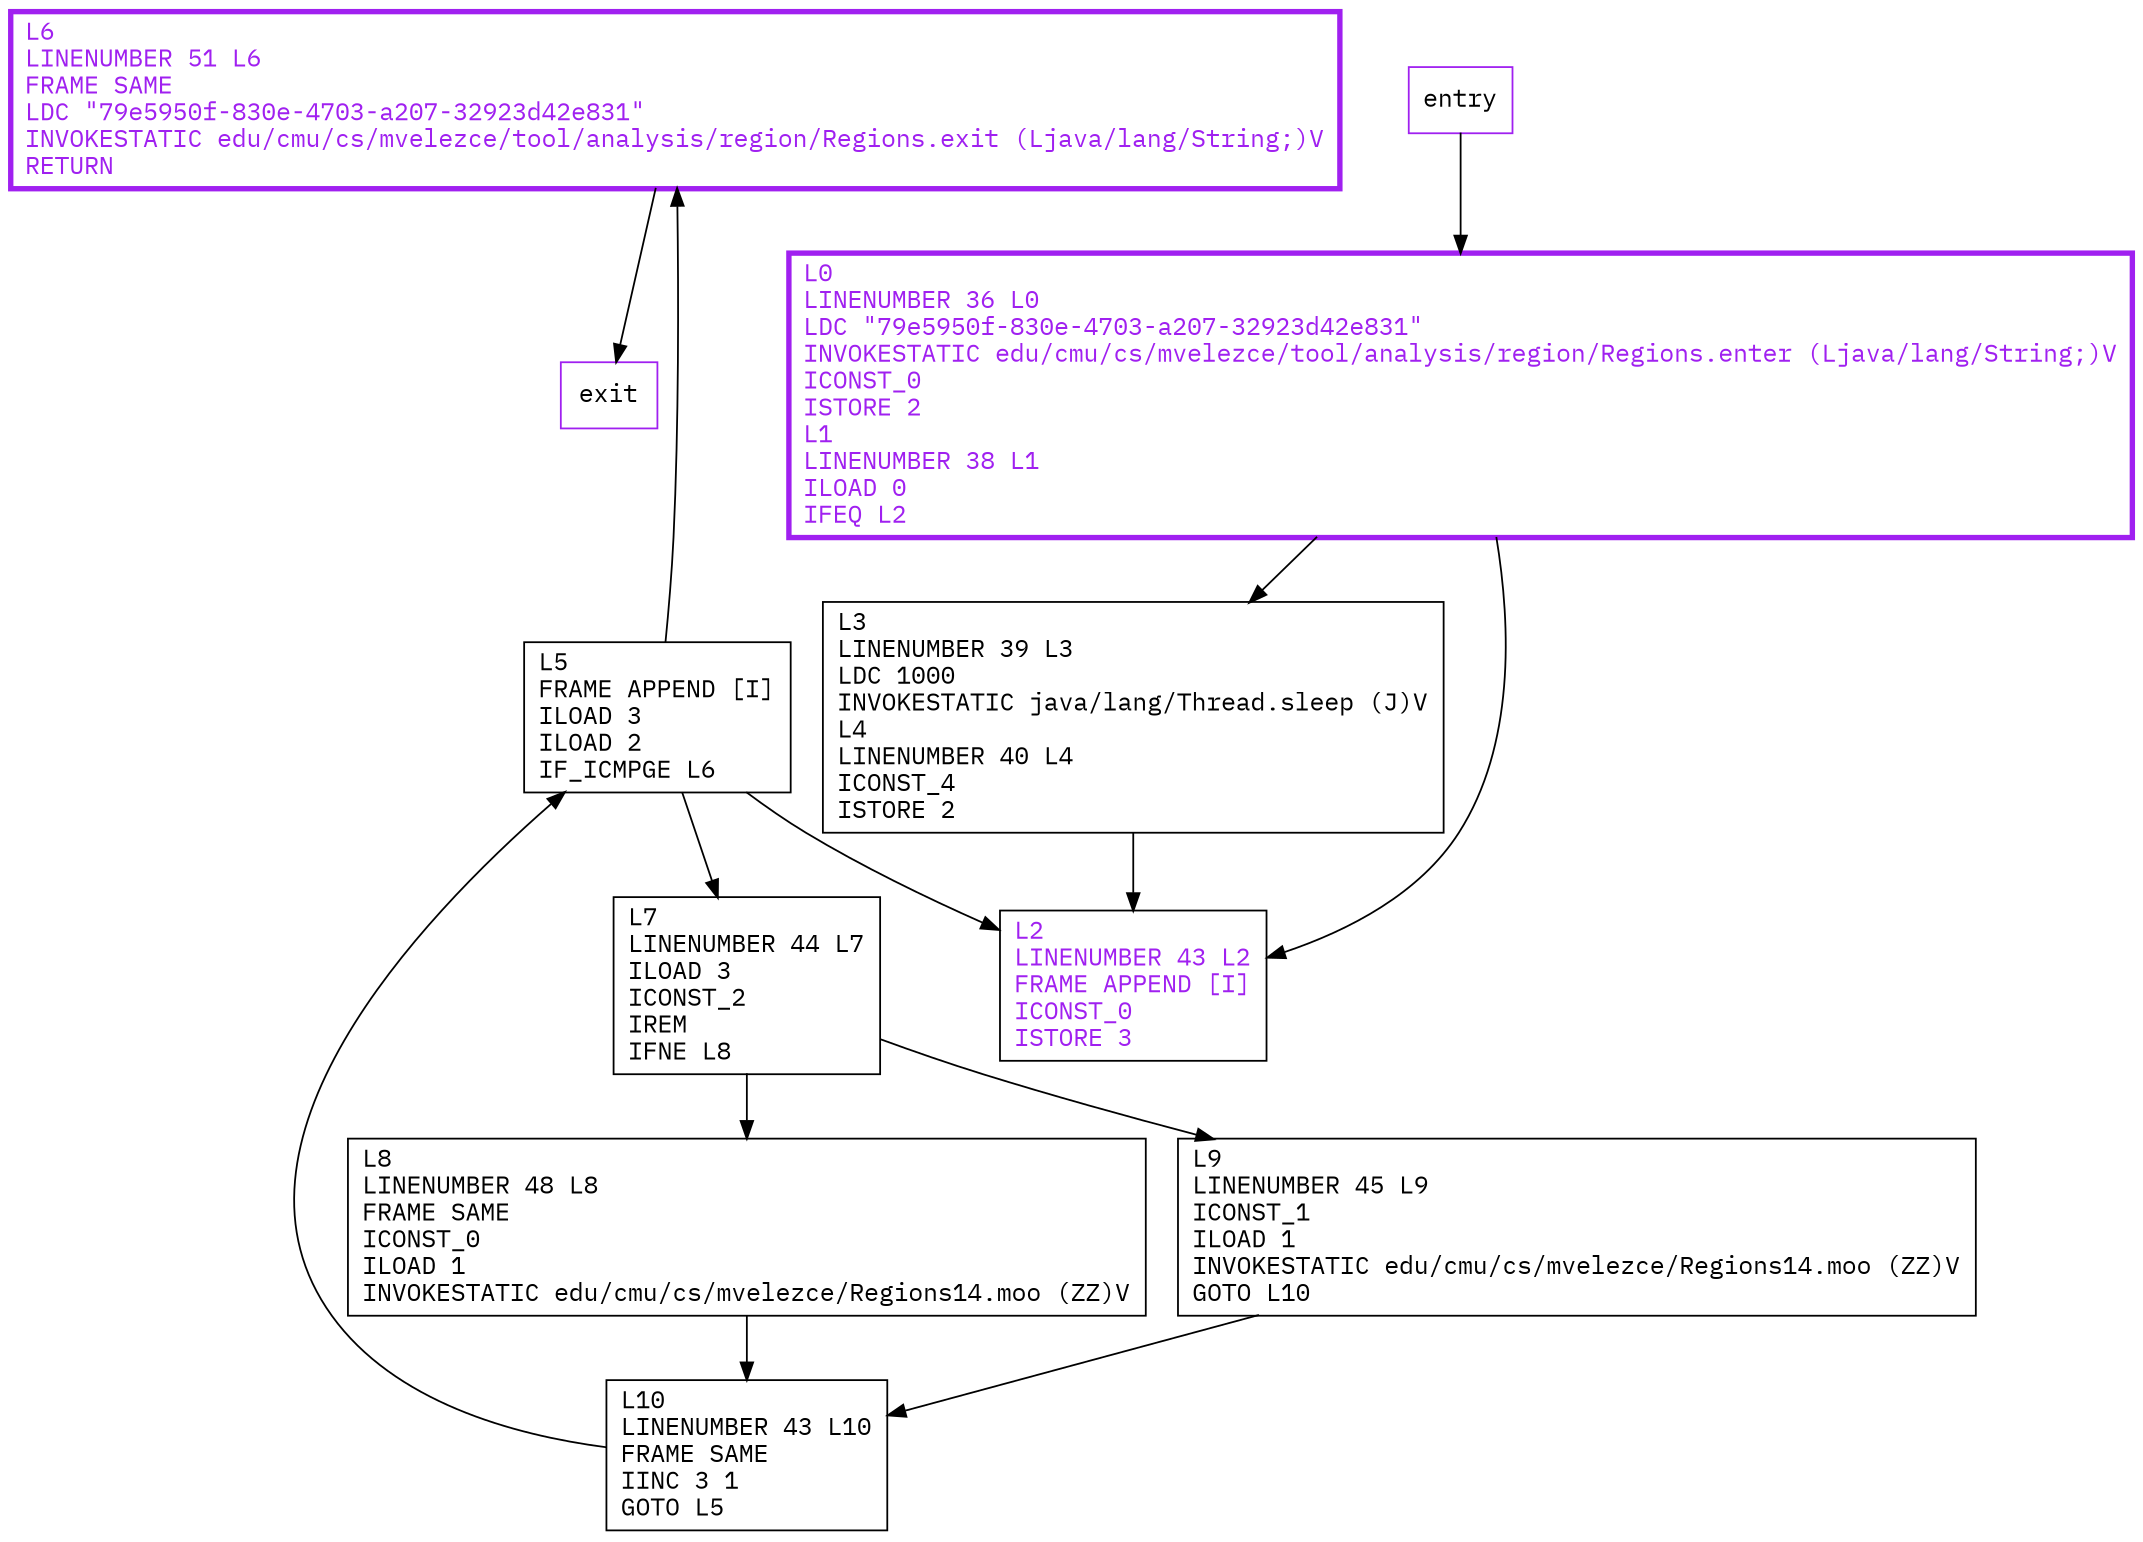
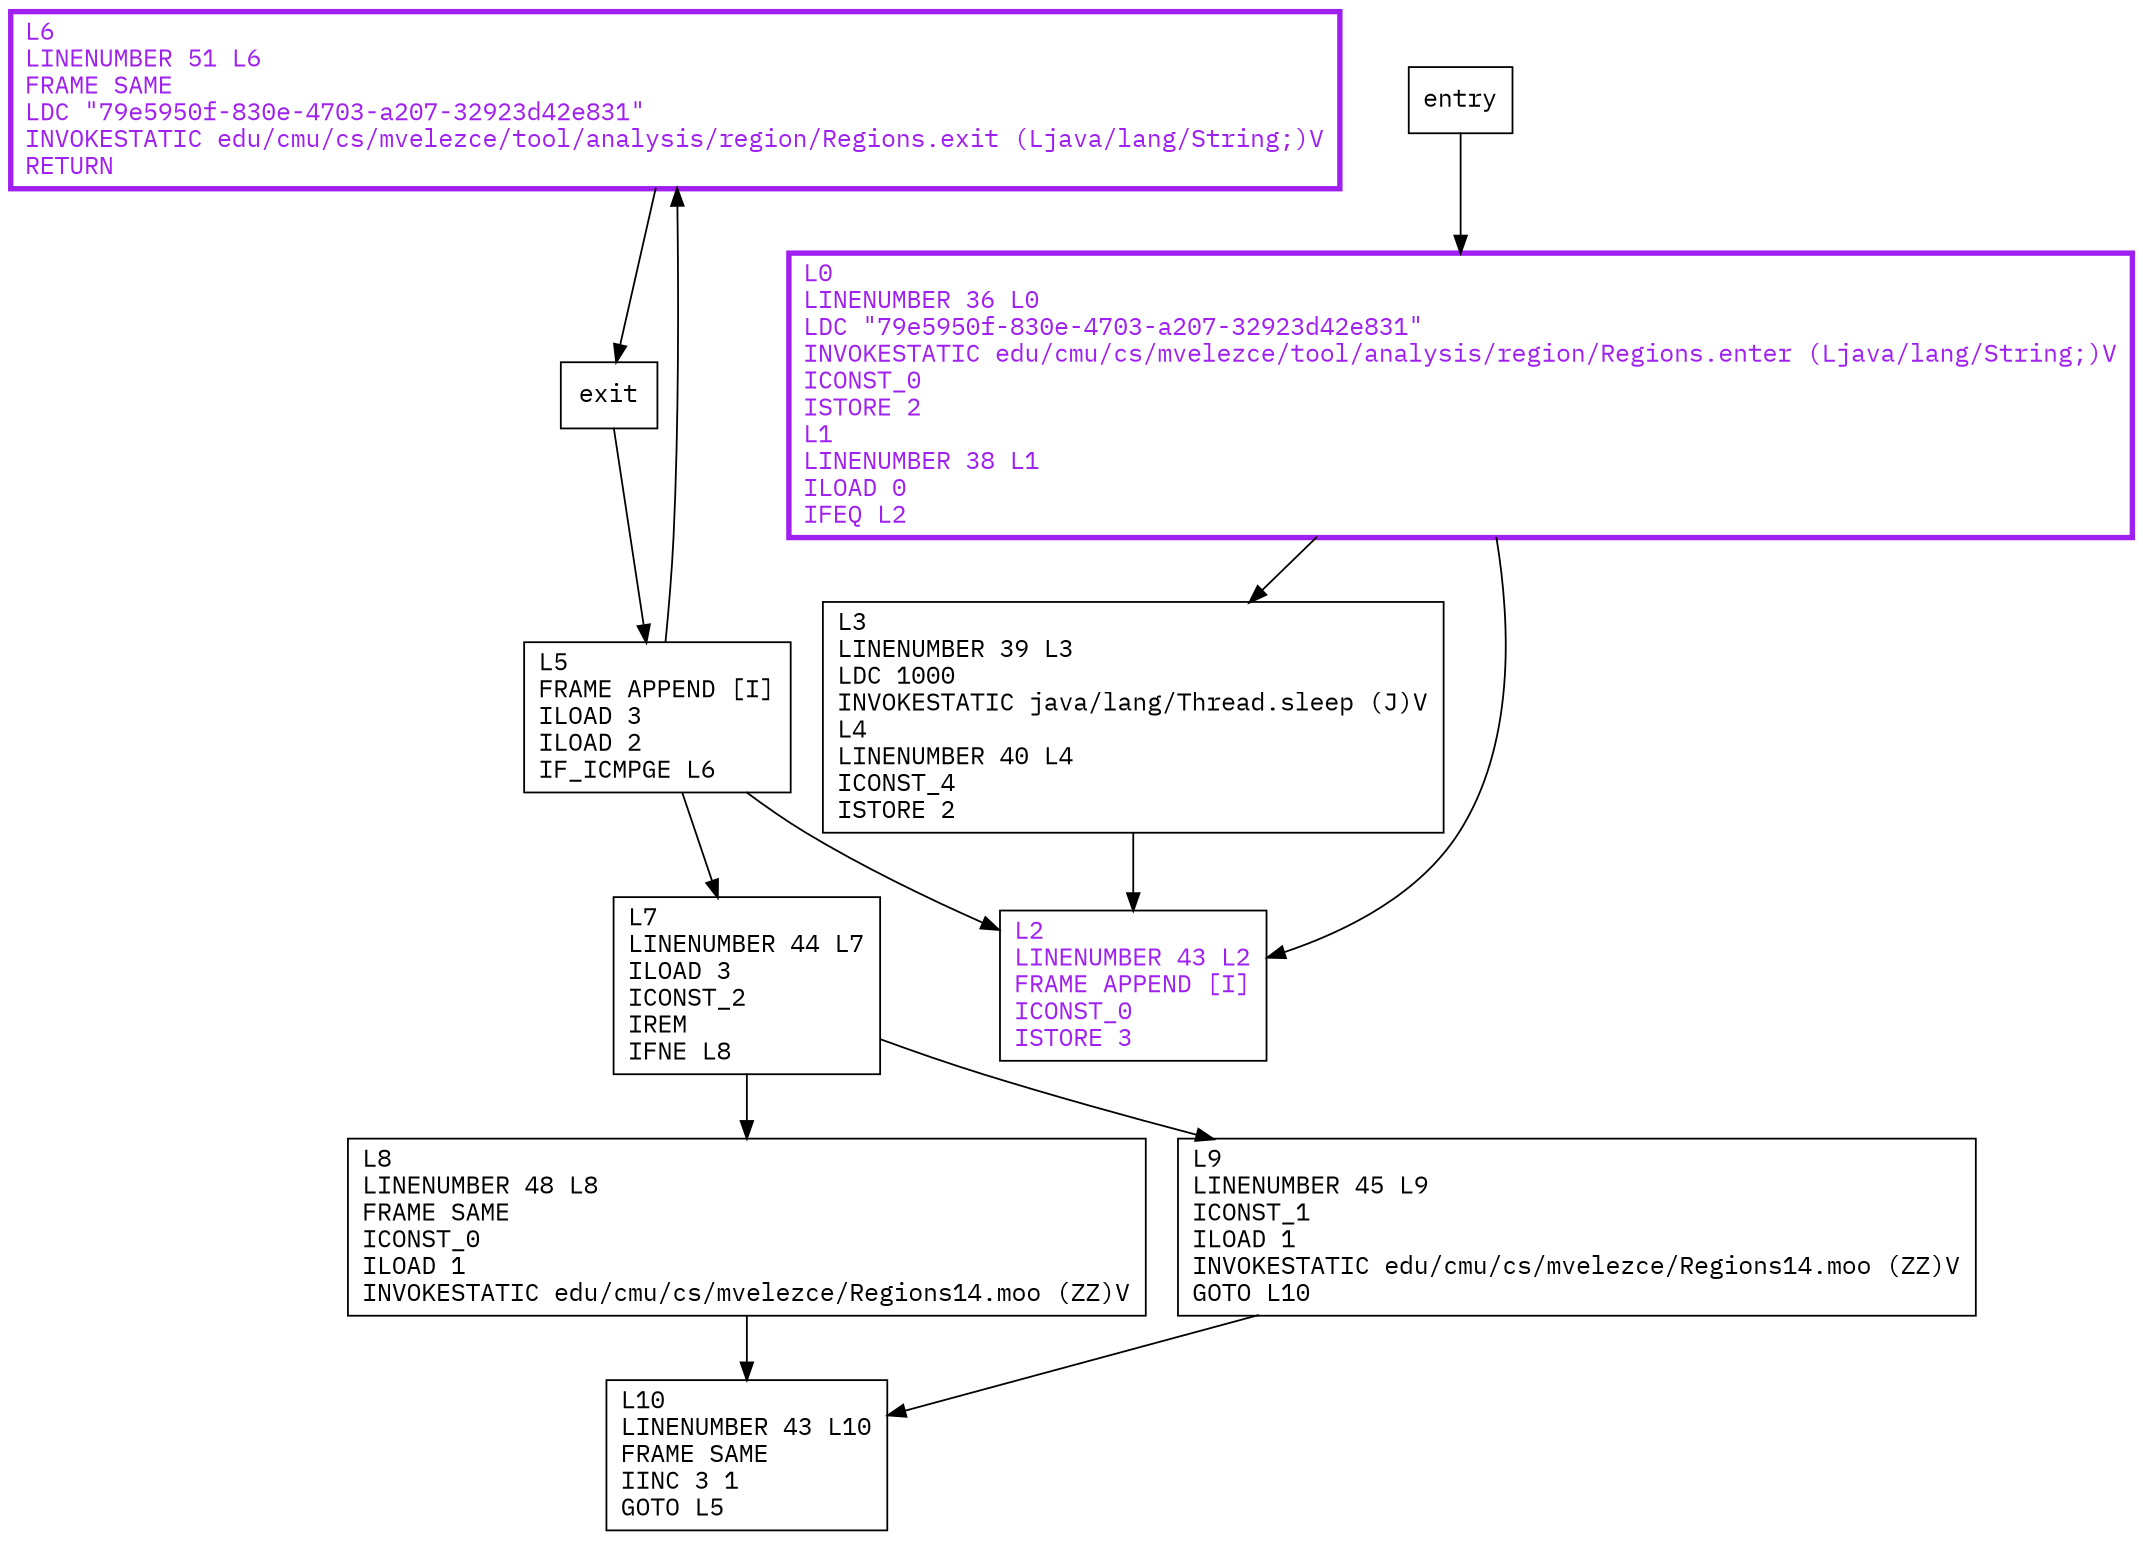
node "entry": color purple -> black
node "exit": color purple -> black
edge "L10 LINENUMBER 43 L10 FRAME SAME IINC 3 1 GOTO L5" -> "L5 FRAME APPEND [I] ILOAD 3 ILOAD 2 IF_ICMPGE L6": now "exit" -> "L5 FRAME APPEND [I] ILOAD 3 ILOAD 2 IF_ICMPGE L6"
